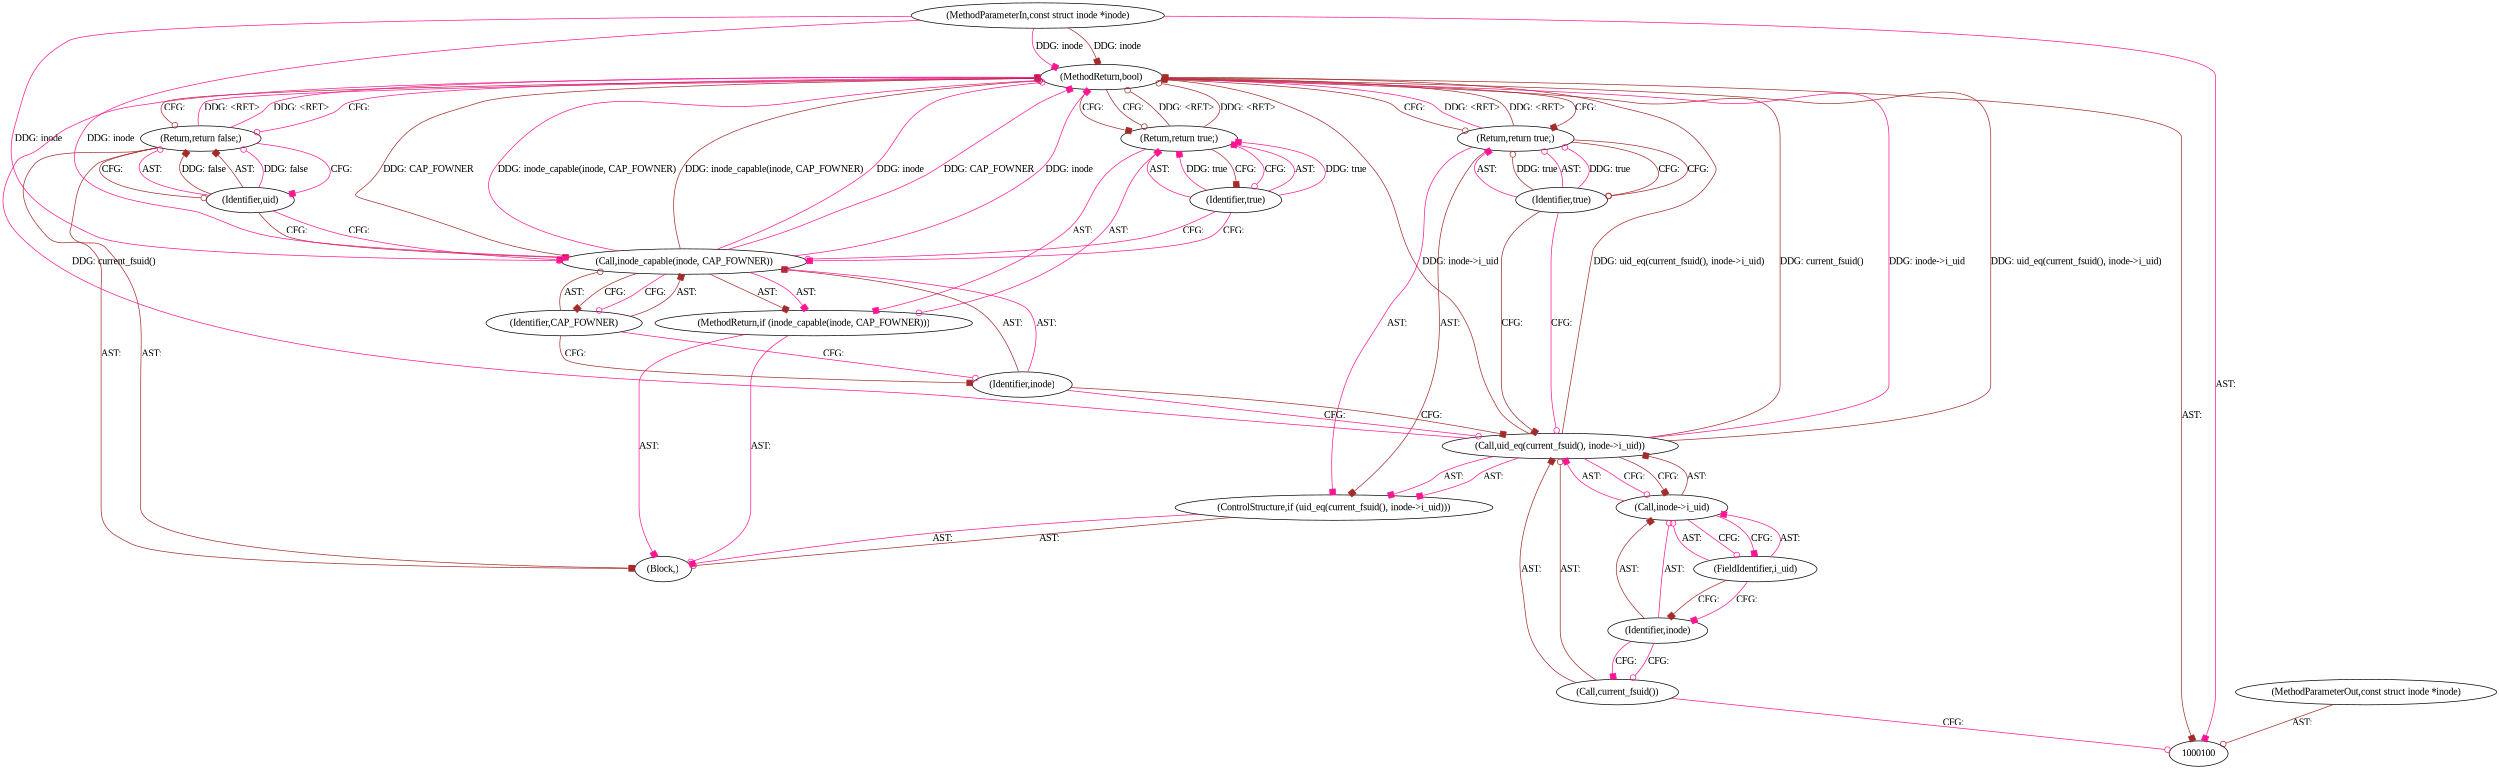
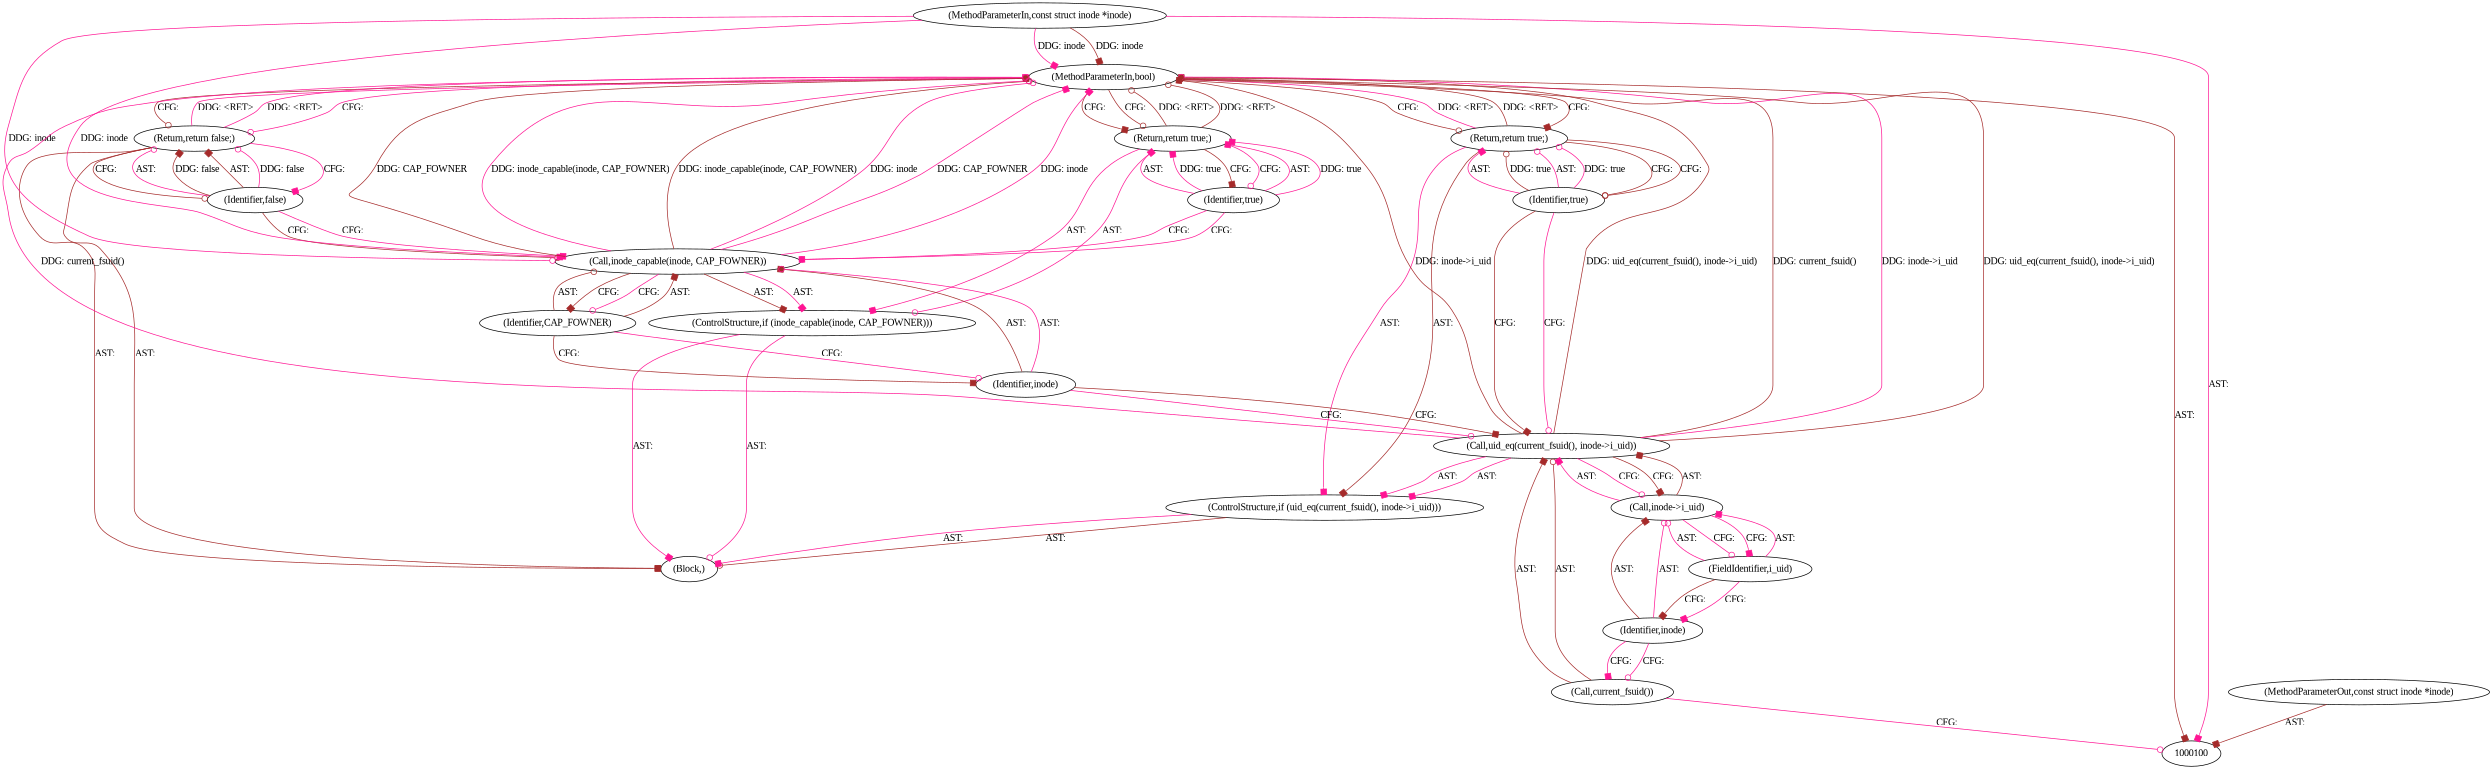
node "(MethodReturn,bool)": label "(MethodReturn,bool)" -> "(MethodParameterIn,bool)"
node "(Identifier,uid)": label "(Identifier,uid)" -> "(Identifier,false)"
node "(MethodReturn,if (inode_capable(inode, CAP_FOWNER)))": label "(MethodReturn,if (inode_capable(inode, CAP_FOWNER)))" -> "(ControlStructure,if (inode_capable(inode, CAP_FOWNER)))"
edge "(MethodParameterOut,const struct inode *inode)" -> "1000100": arrowhead odot -> box
